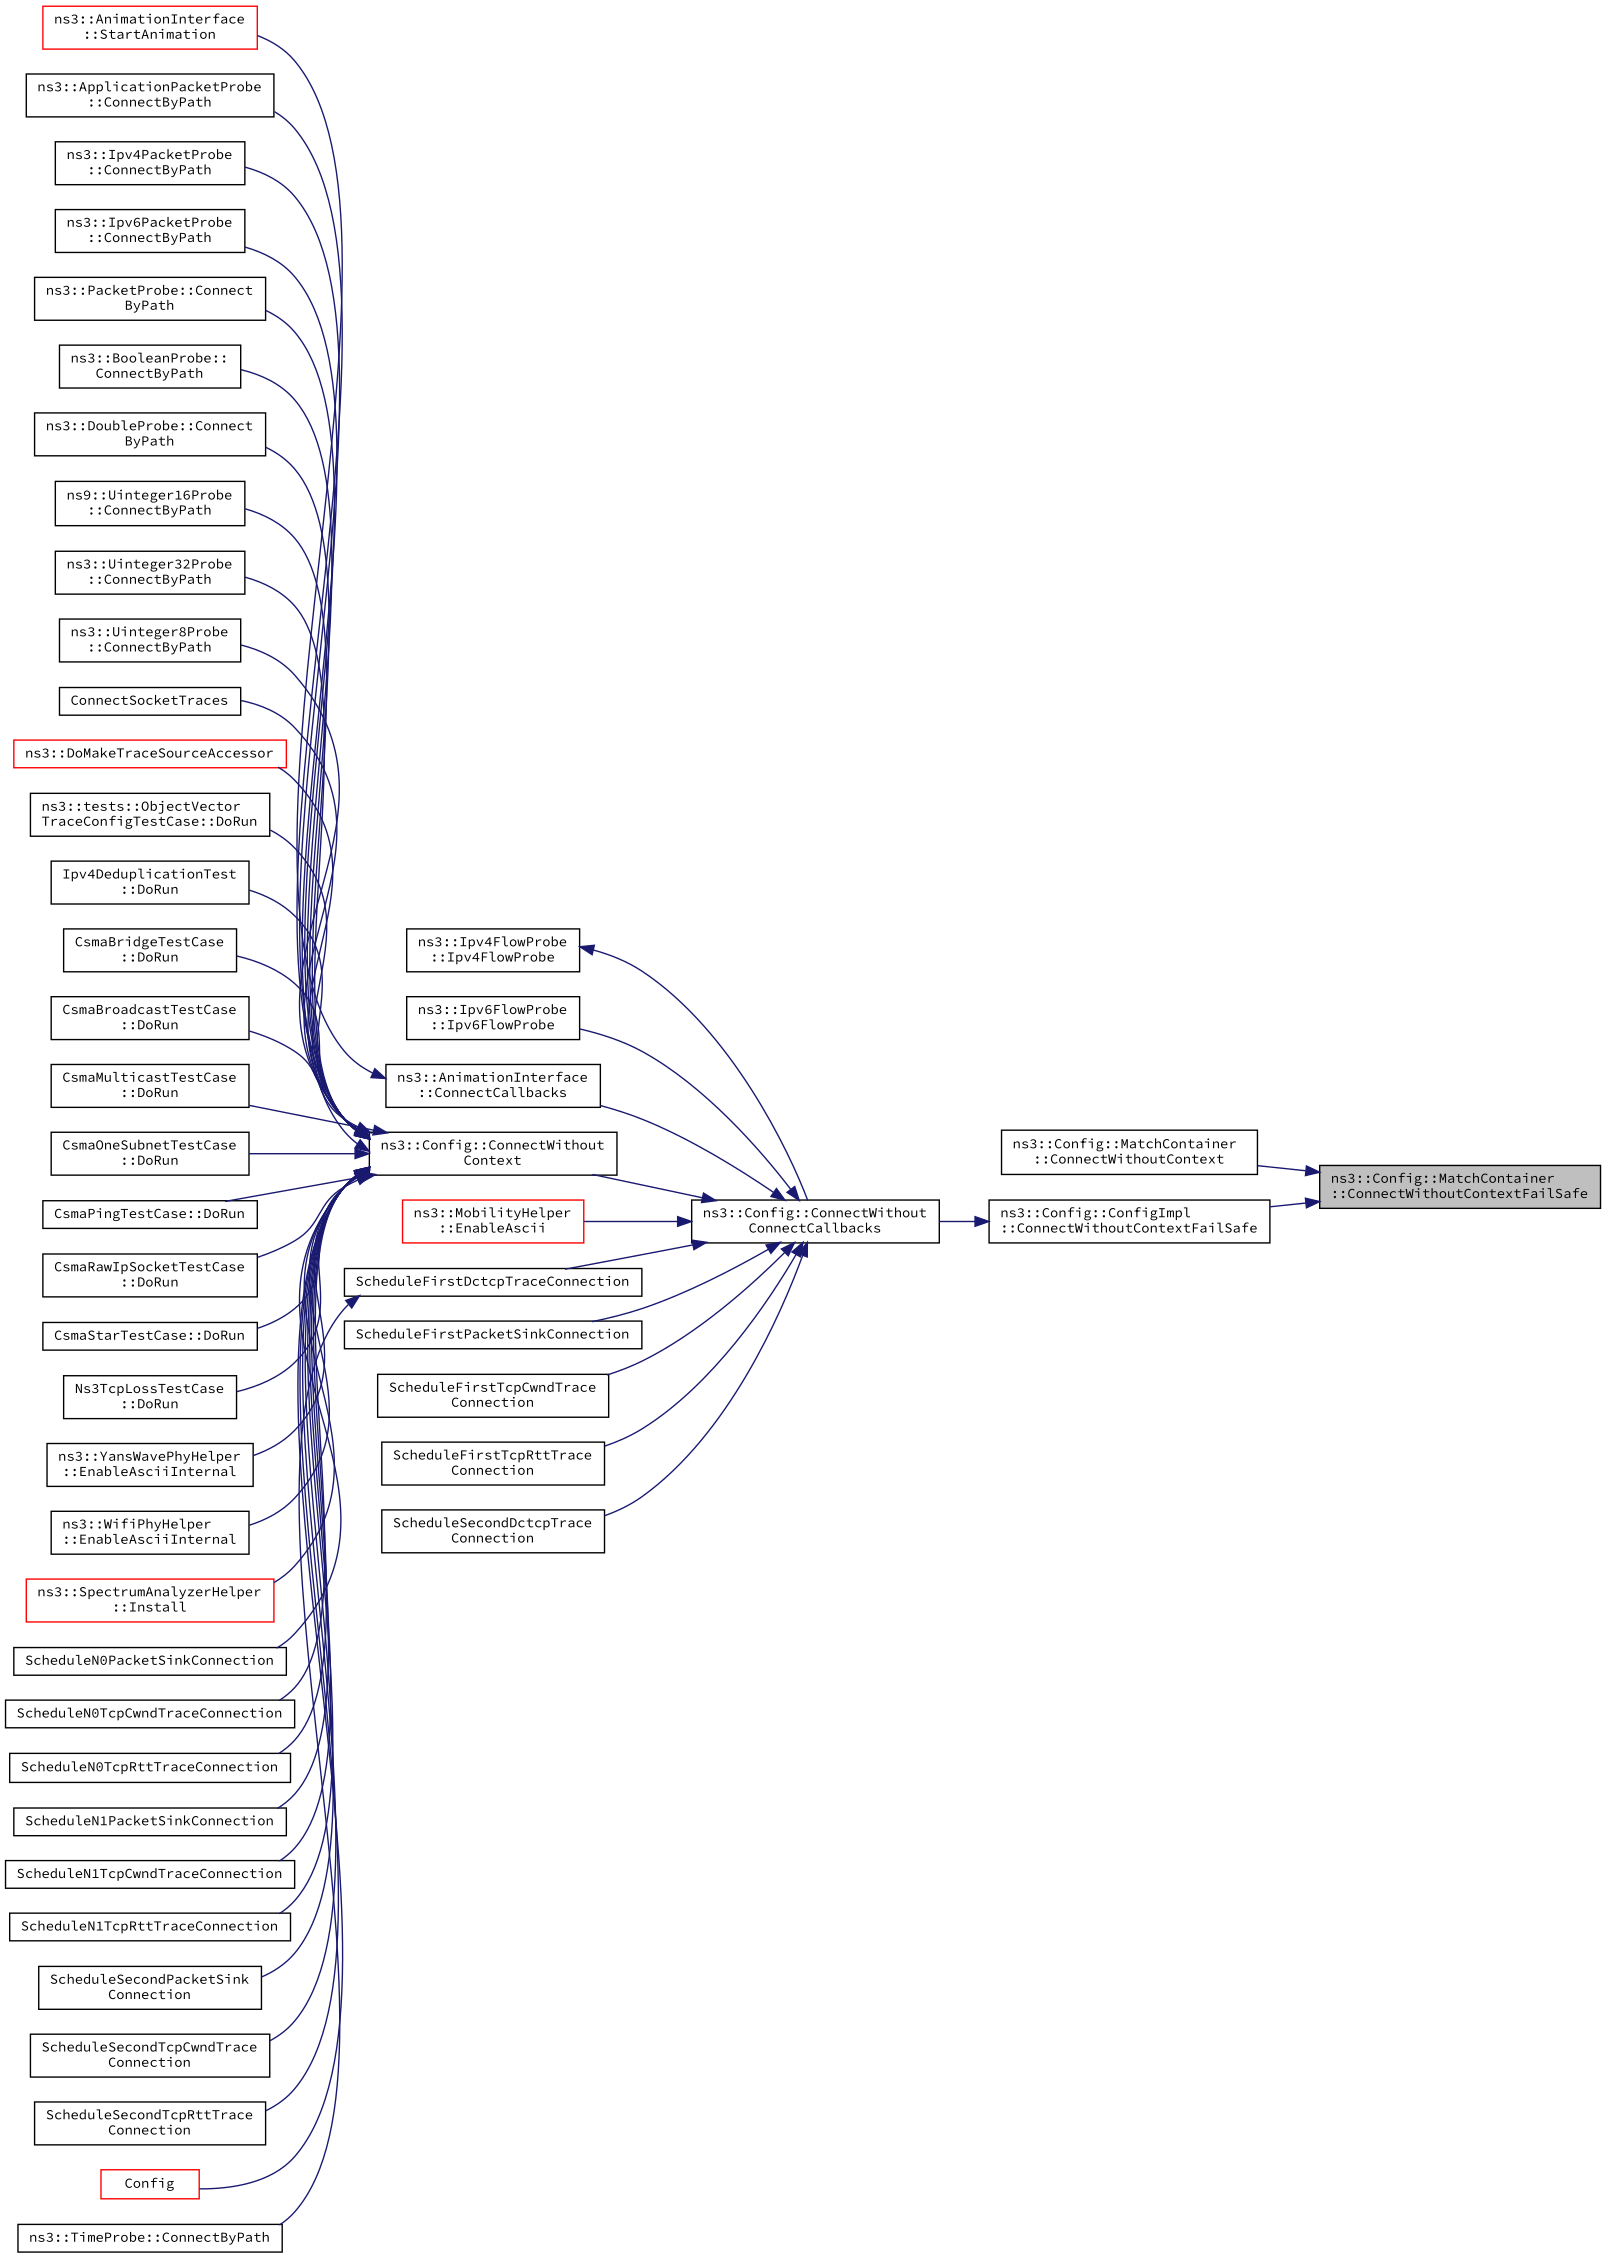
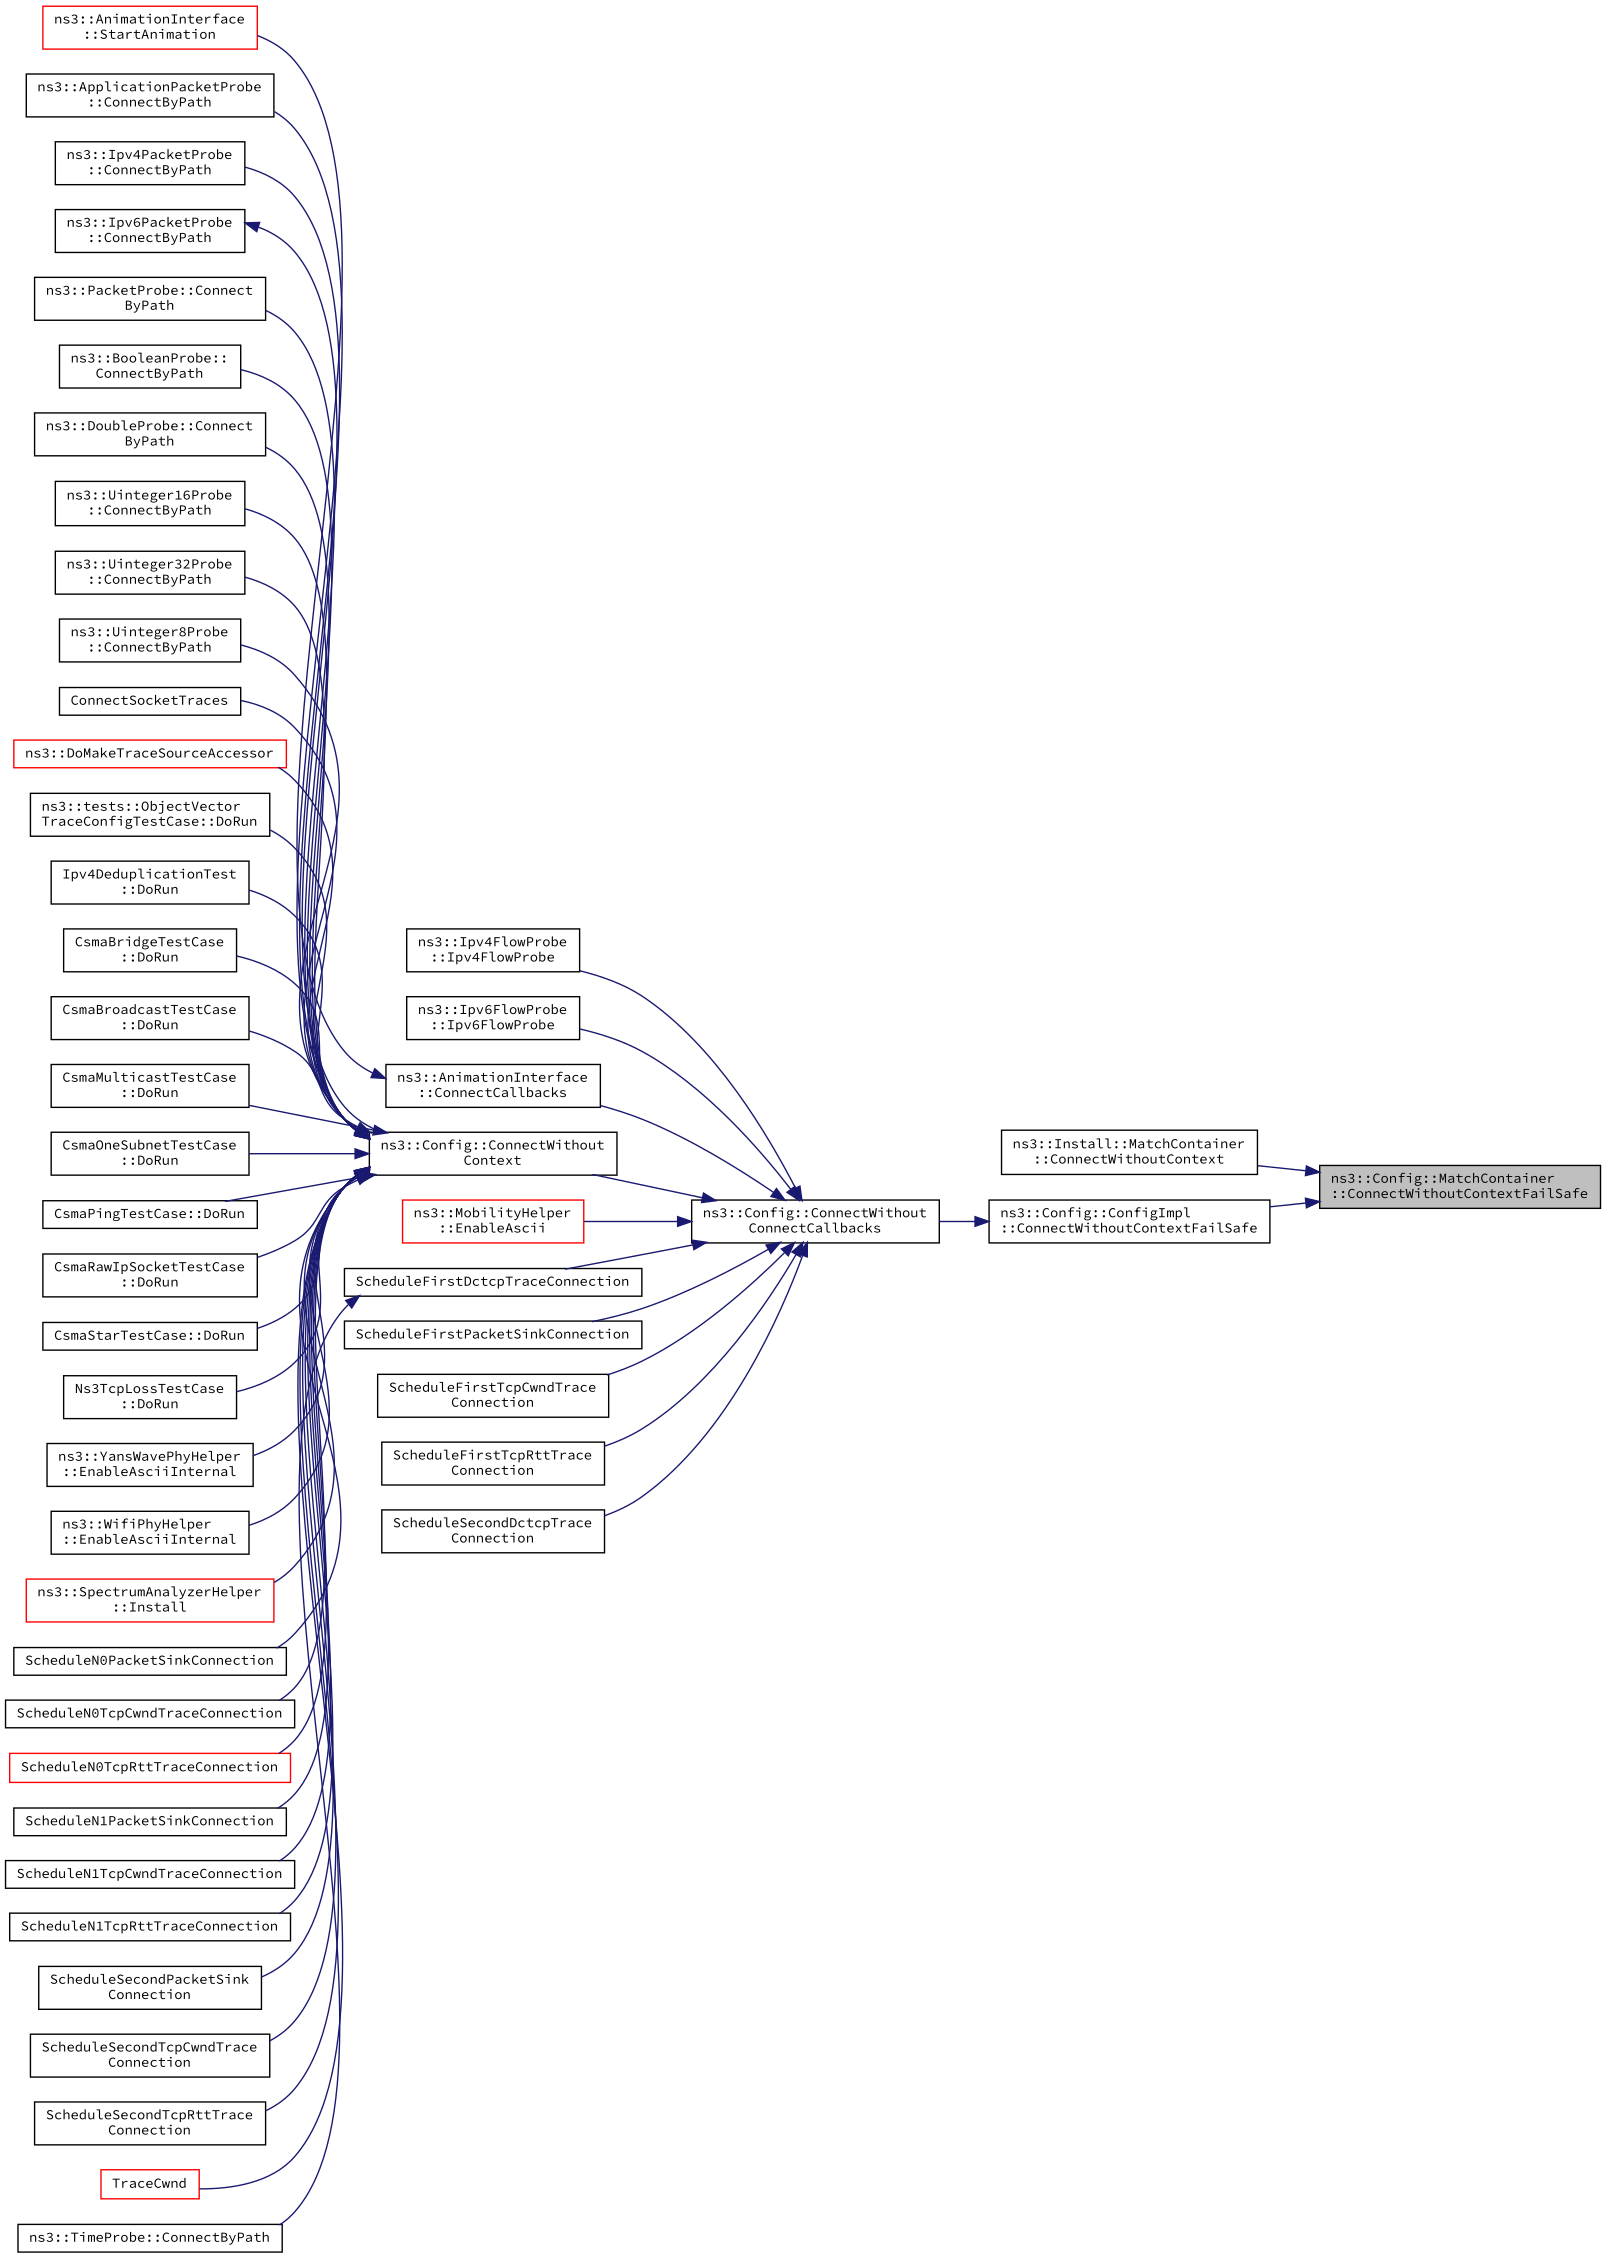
node "ns9::Uinteger16Probe ::ConnectByPath": label "ns9::Uinteger16Probe ::ConnectByPath" -> "ns3::Uinteger16Probe ::ConnectByPath"
edge "ns3::Ipv6PacketProbe ::ConnectByPath" -> "ns3::Config::ConnectWithout Context": reversed
edge "ns3::Config::ConnectWithout ConnectCallbacks" -> "ns3::Ipv4FlowProbe ::Ipv4FlowProbe": reversed
node "ns3::Config::MatchContainer ::ConnectWithoutContext": label "ns3::Config::MatchContainer ::ConnectWithoutContext" -> "ns3::Install::MatchContainer ::ConnectWithoutContext"
node "ScheduleN0TcpRttTraceConnection": color black -> red
node "Config": label "Config" -> "TraceCwnd"
